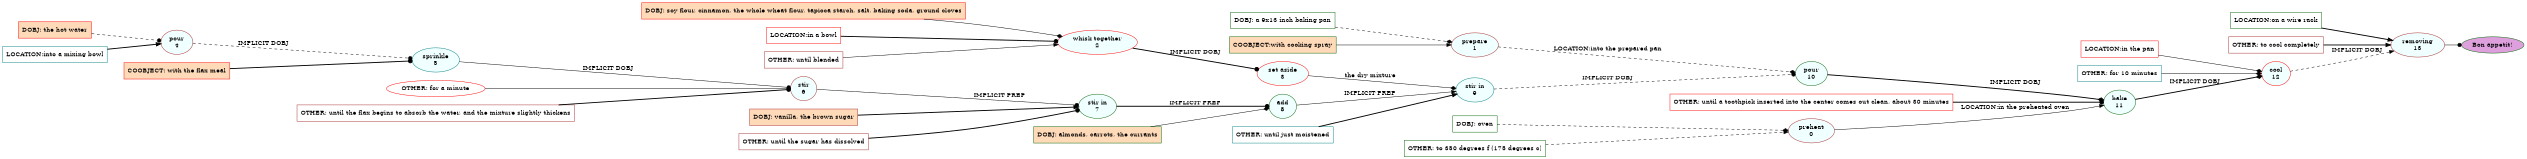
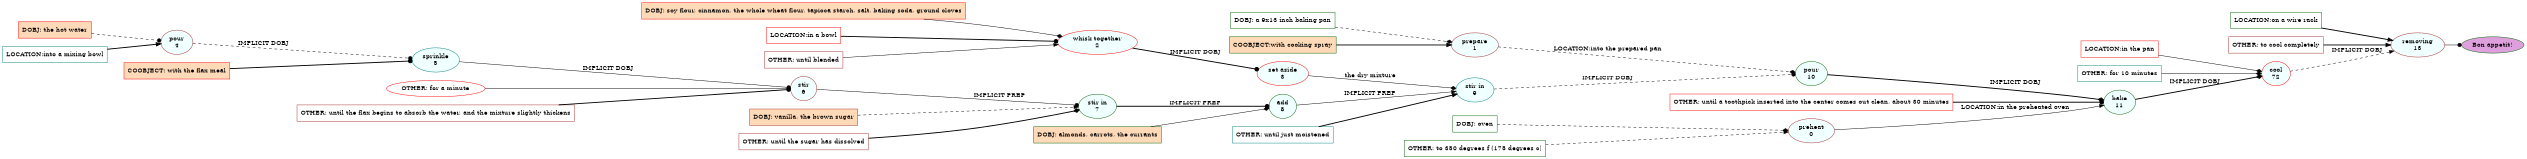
edge "COOBJECT:with cooking spray" -> "prepare 1": style solid -> bold
node "cool 12": label "cool 12" -> "cool 72"
edge "DOBJ: vanilla, the brown sugar" -> "stir in 7": style bold -> dashed
edge "OTHER: until the sugar has dissolved" -> "stir in 7": arrowhead dot -> diamond
